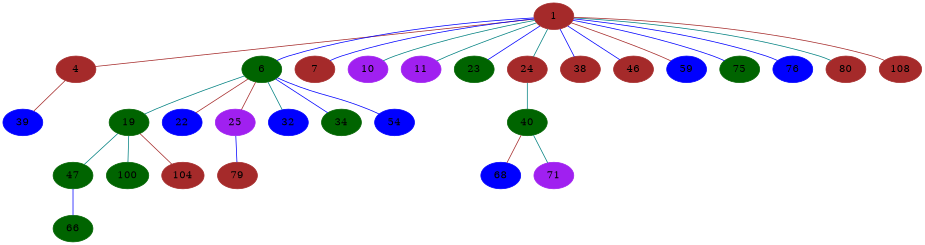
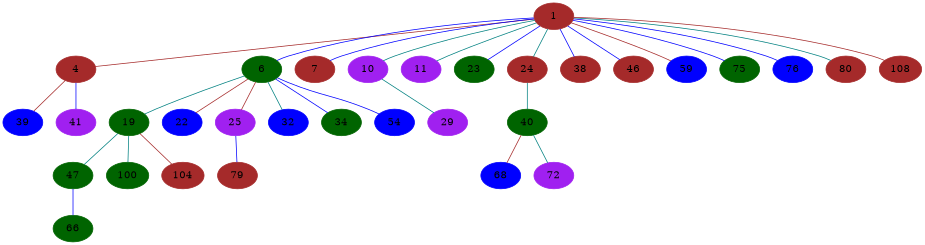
node "41": added
node "29": added
node "71": label "71" -> "72"
